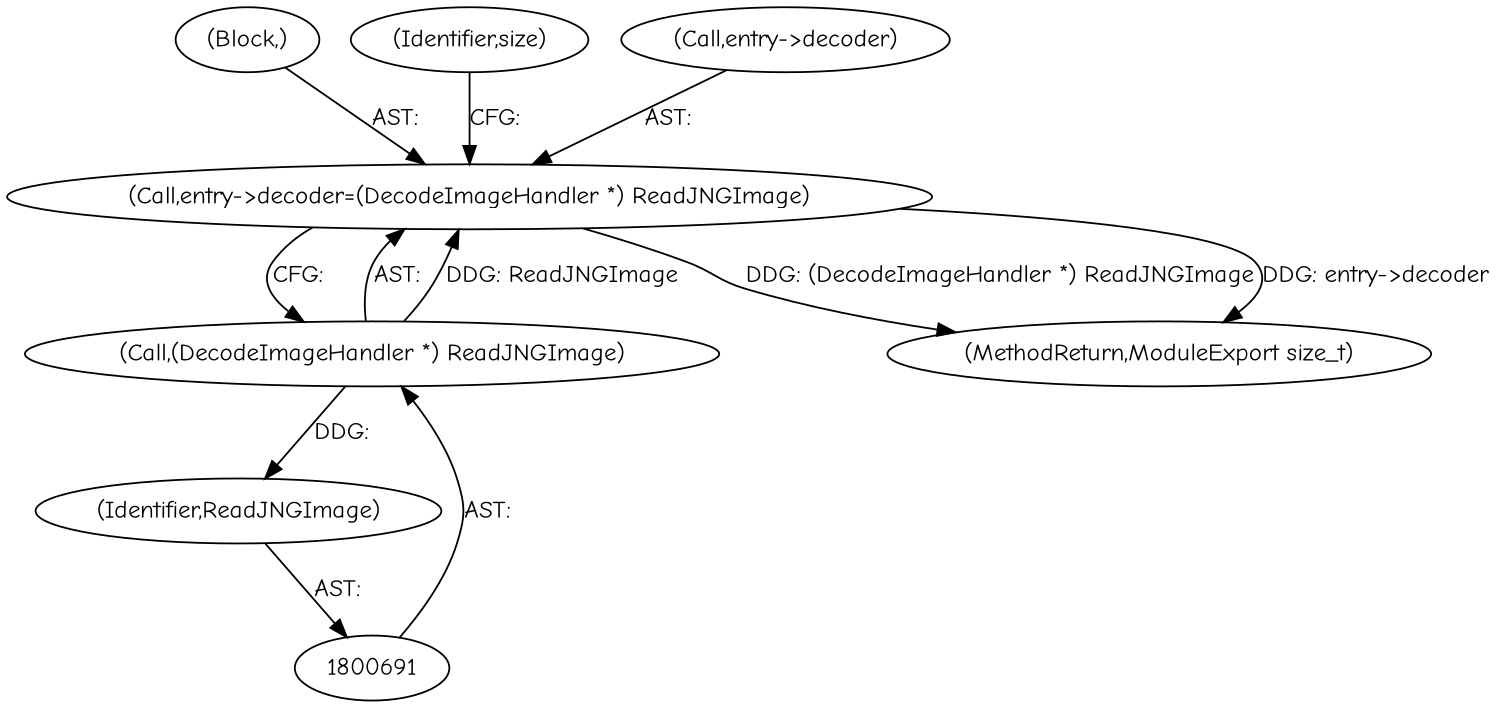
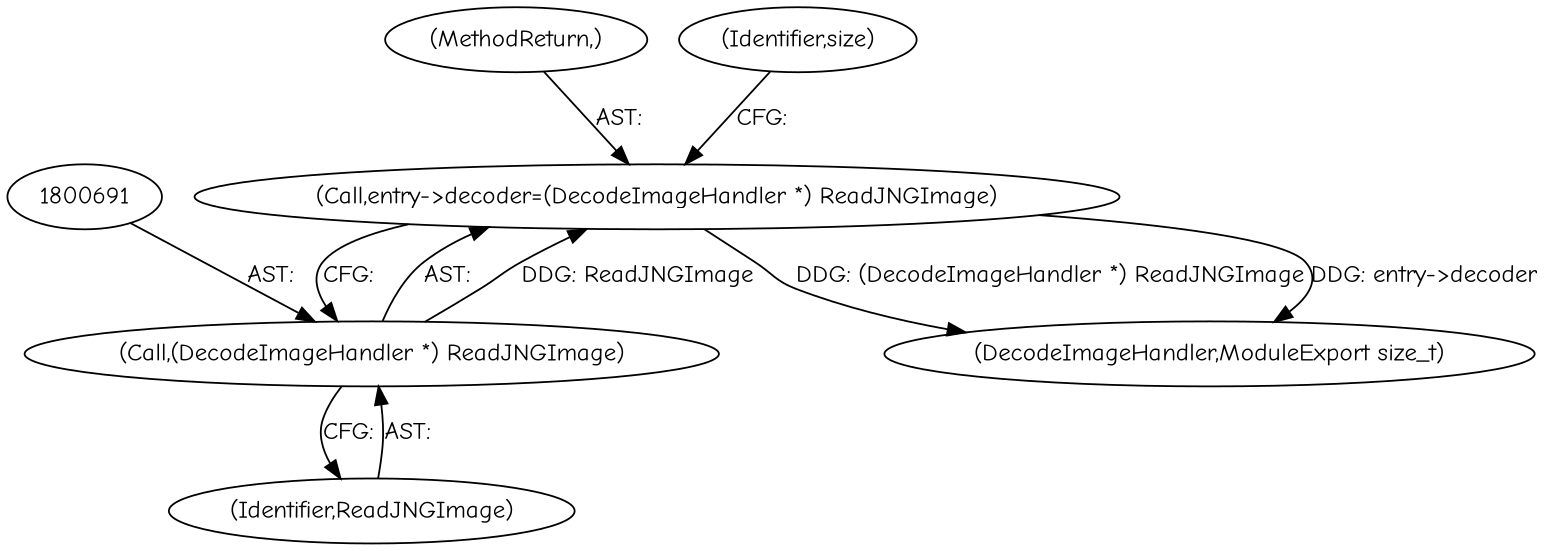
node "(Block,)": label "(Block,)" -> "(MethodReturn,)"
node "(Call,entry->decoder)": removed
node "(MethodReturn,ModuleExport size_t)": label "(MethodReturn,ModuleExport size_t)" -> "(DecodeImageHandler,ModuleExport size_t)"
edge "(Call,(DecodeImageHandler *) ReadJNGImage)" -> "(Identifier,ReadJNGImage)": label "DDG: " -> "CFG: "
edge "(Identifier,ReadJNGImage)" -> "1800691": now "(Identifier,ReadJNGImage)" -> "(Call,(DecodeImageHandler *) ReadJNGImage)"
